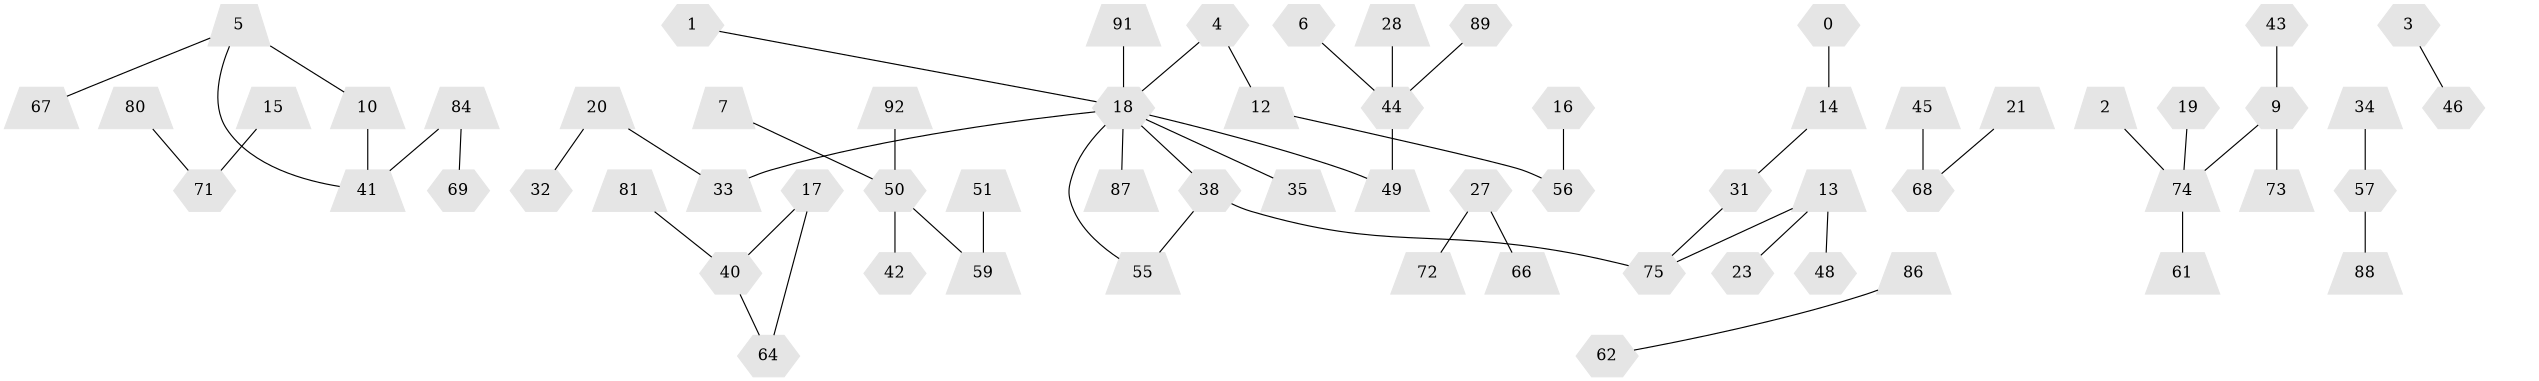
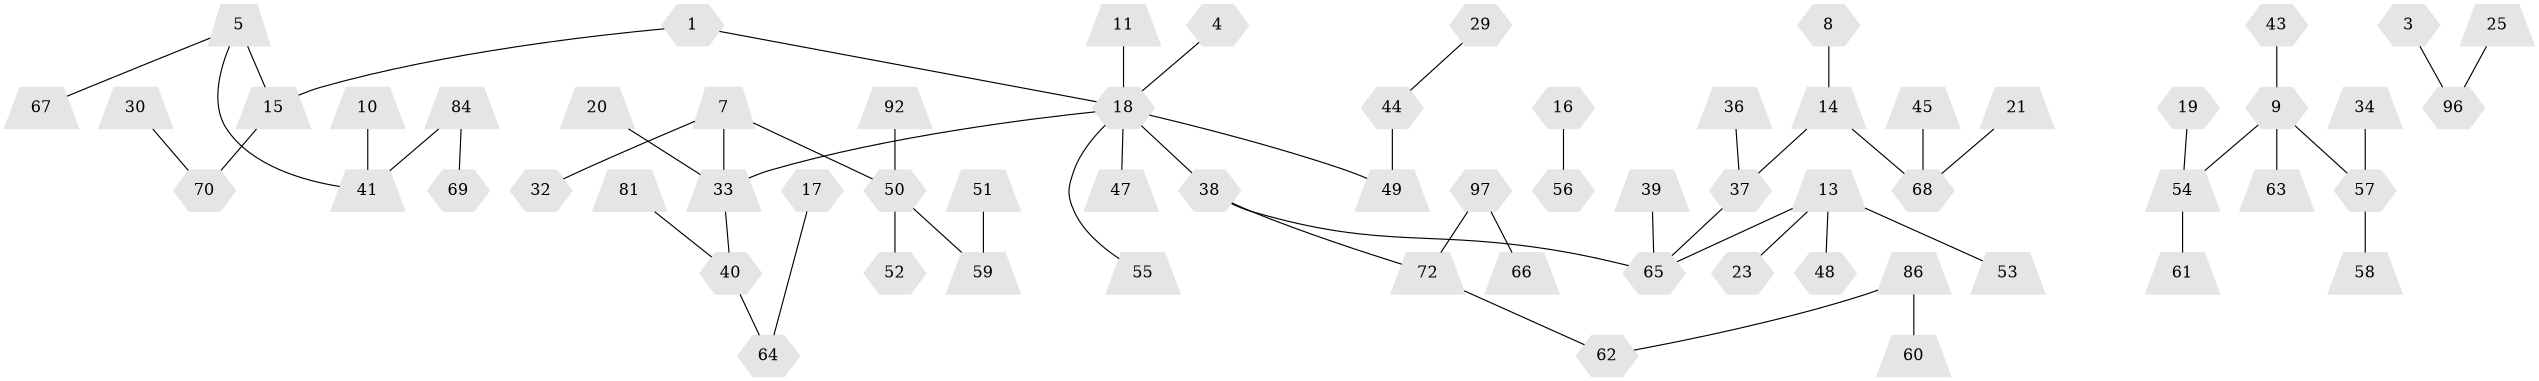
node "91": label "91" -> "11"
node "6": removed
node "28": removed
node "89": label "89" -> "29"
node "0": label "0" -> "8"
node "25": added
edge "1" -- "15": added
edge "5" -- "10": now "5" -- "15"
node "80": label "80" -> "30"
node "12": removed
node "36": added
node "2": removed
node "46": label "46" -> "96"
edge "20" -- "32": now "7" -- "32"
edge "7" -- "33": added
edge "9" -- "57": added
edge "14" -- "68": added
node "71": label "71" -> "70"
node "87": label "87" -> "47"
node "35": removed
node "27": label "27" -> "97"
node "39": added
node "31": label "31" -> "37"
node "74": label "74" -> "54"
node "73": label "73" -> "63"
edge "17" -- "40": now "33" -- "40"
edge "38" -- "55": now "38" -- "72"
node "42": label "42" -> "52"
node "75": label "75" -> "65"
node "53": added
node "88": label "88" -> "58"
edge "72" -- "62": added
node "60": added
